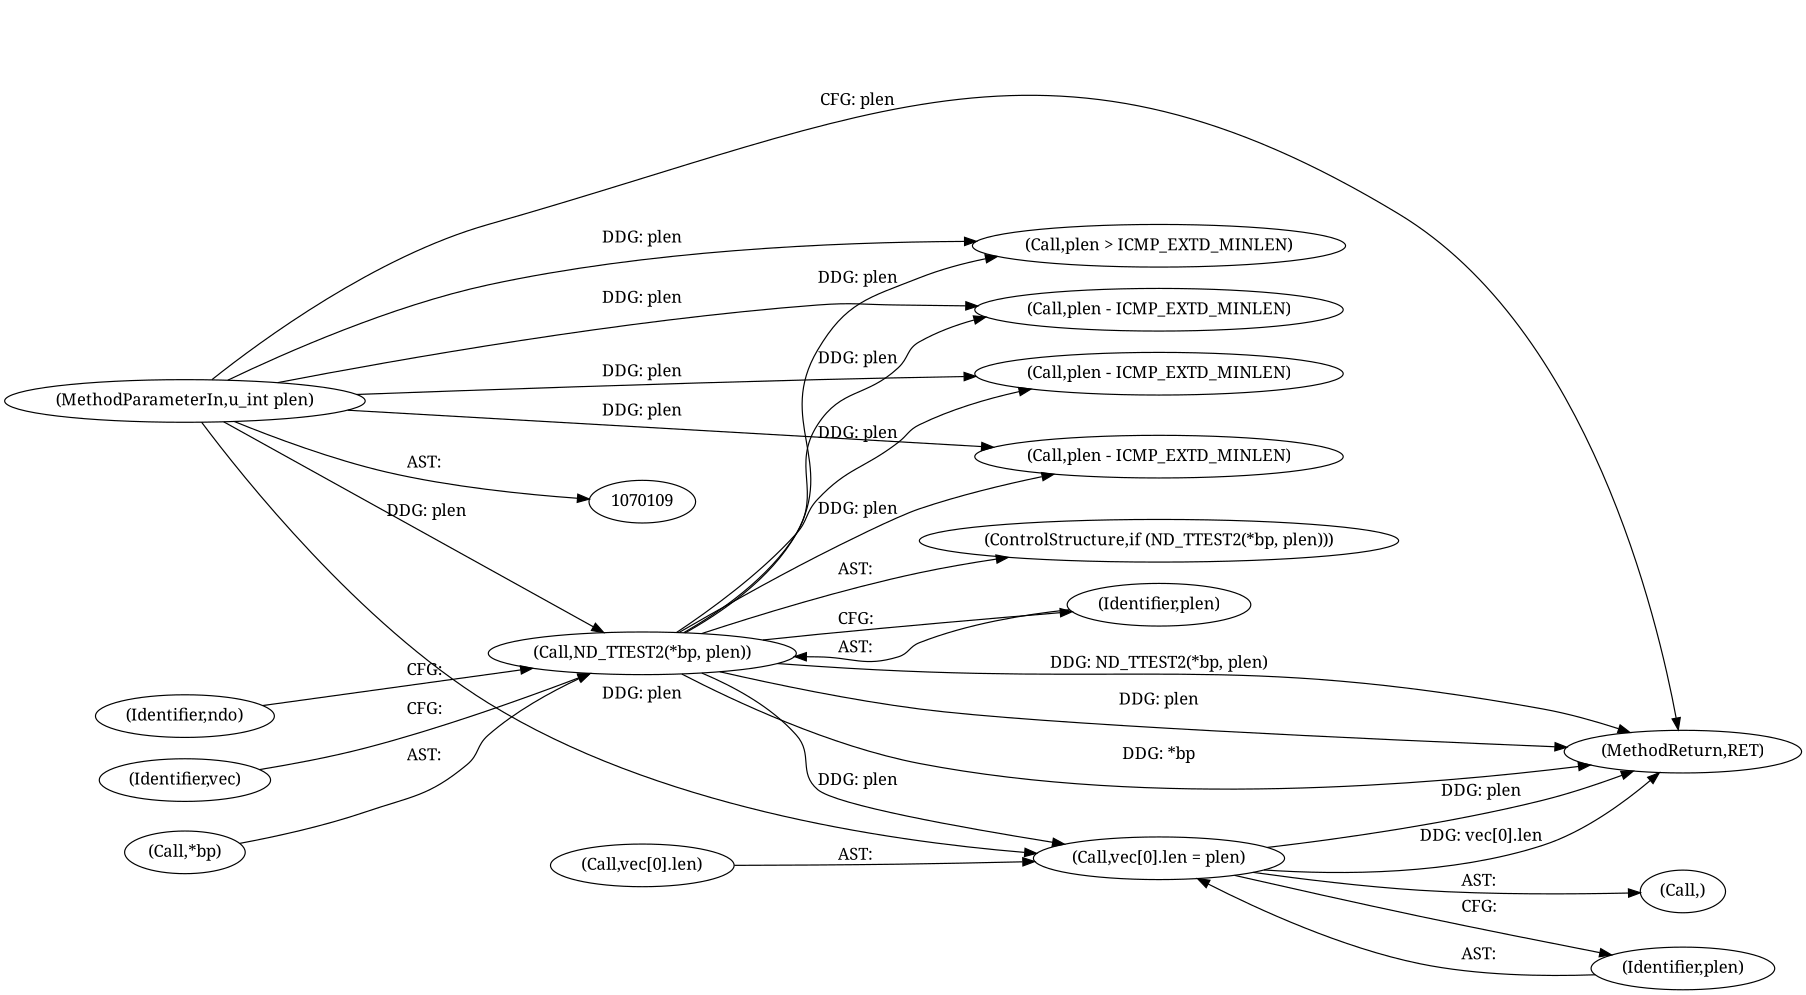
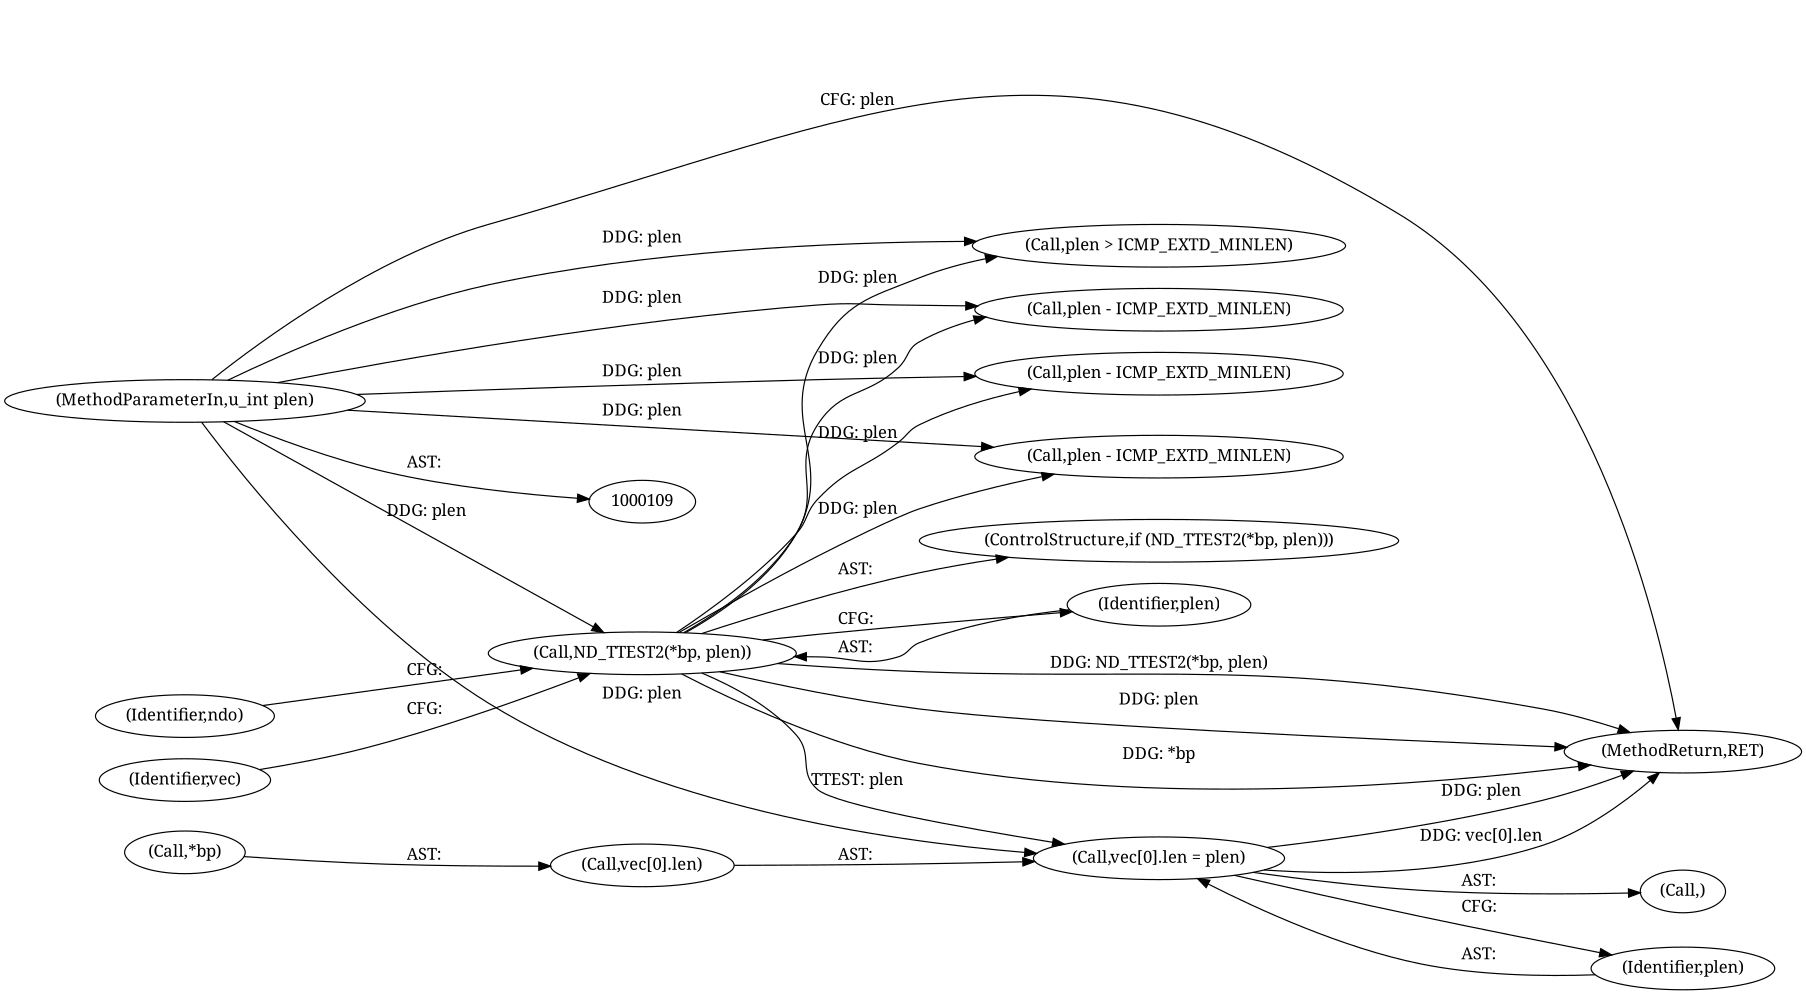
node "1070109": label "1070109" -> "1000109"
edge "(Call,ND_TTEST2(*bp, plen))" -> "(Call,vec[0].len = plen)": label "DDG: plen" -> "TTEST: plen"
edge "(Call,*bp)" -> "(Call,ND_TTEST2(*bp, plen))": now "(Call,*bp)" -> "(Call,vec[0].len)"
